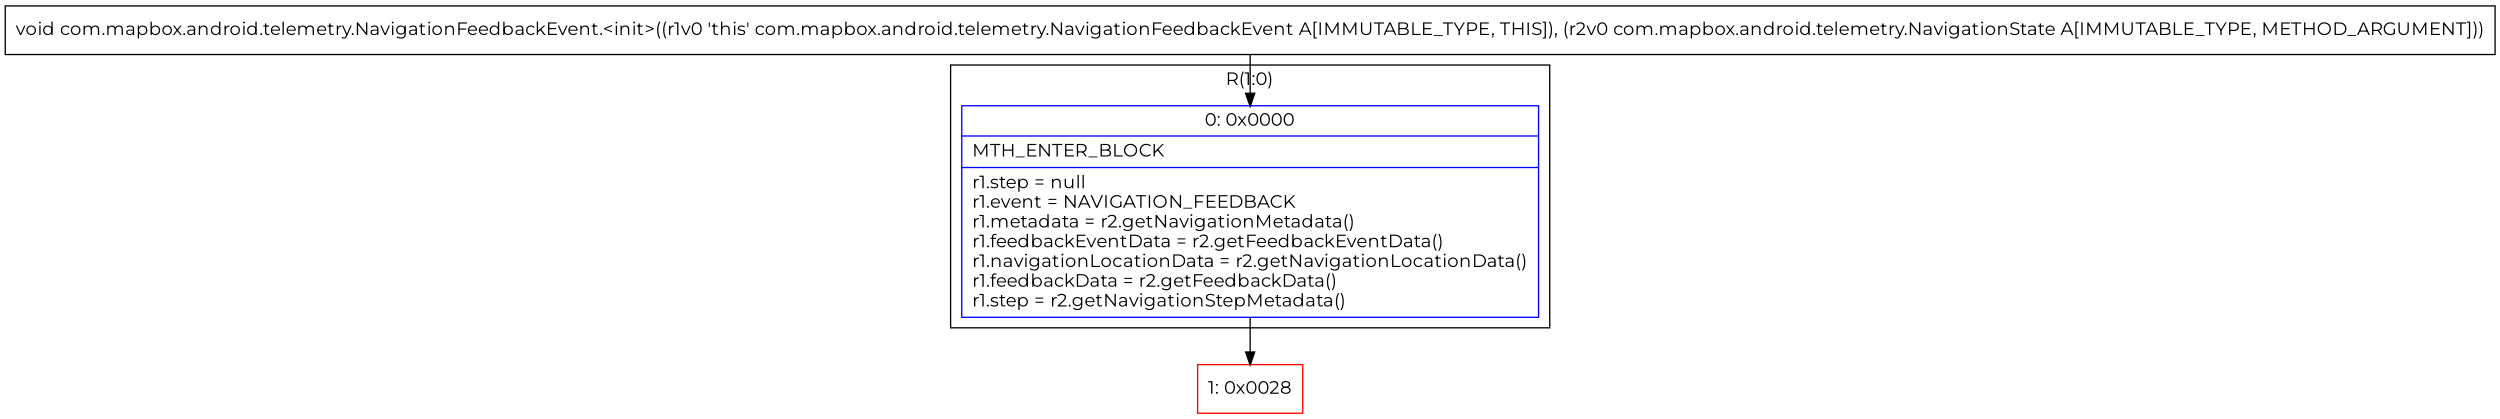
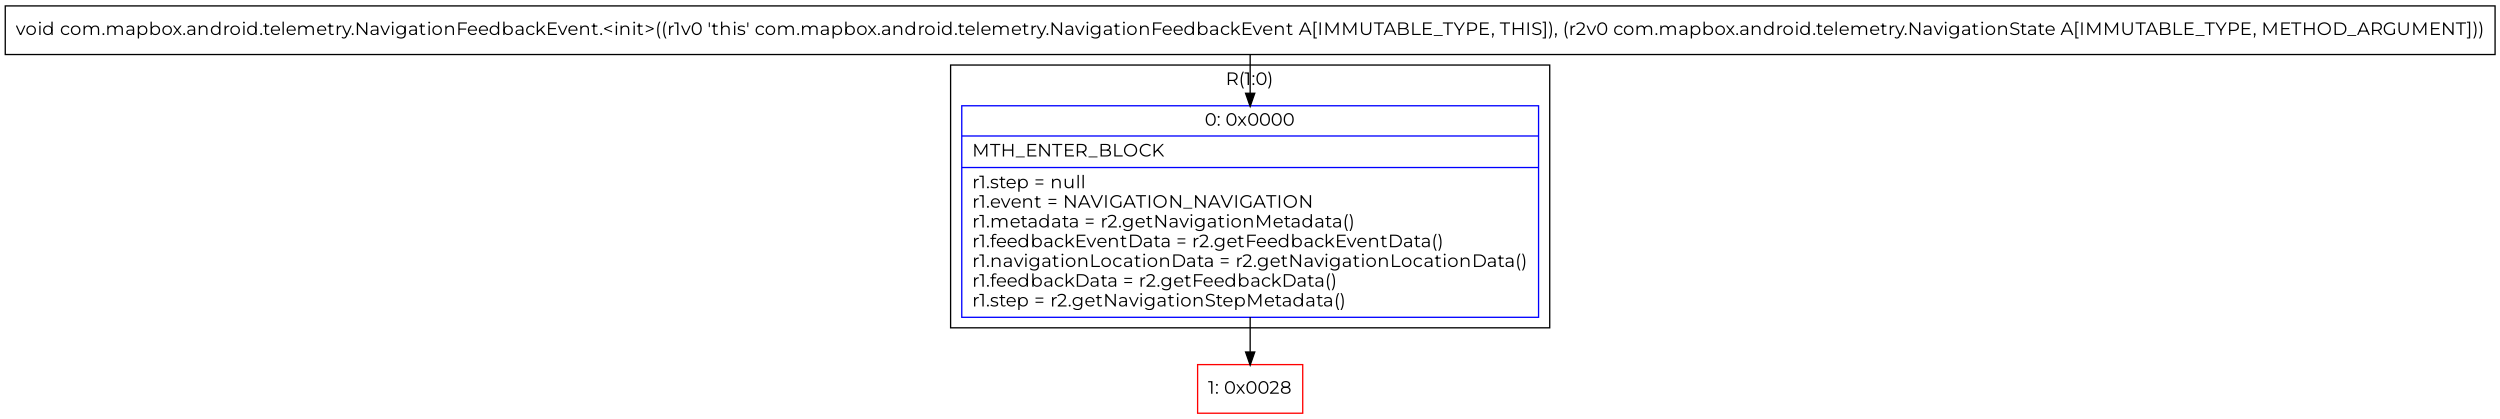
node "0: 0x0000": text "r1.event = NAVIGATION_FEEDBACK" -> "r1.event = NAVIGATION_NAVIGATION"
